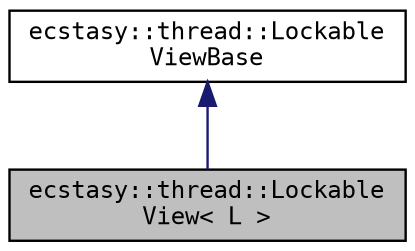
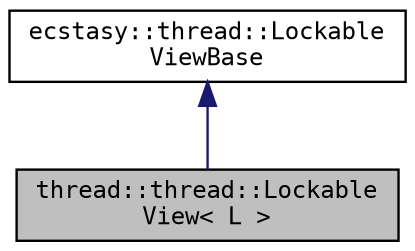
node "ecstasy::thread::Lockable View< L >": label "ecstasy::thread::Lockable View< L >" -> "thread::thread::Lockable View< L >"
